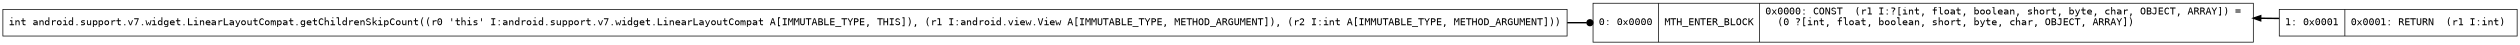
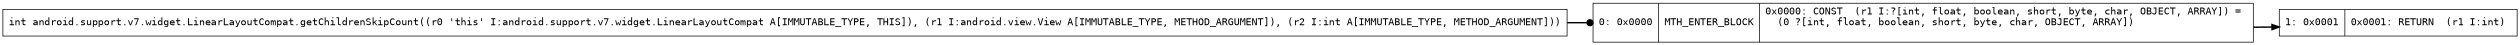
edge "1: 0x0001" -> "0: 0x0000": reversed
